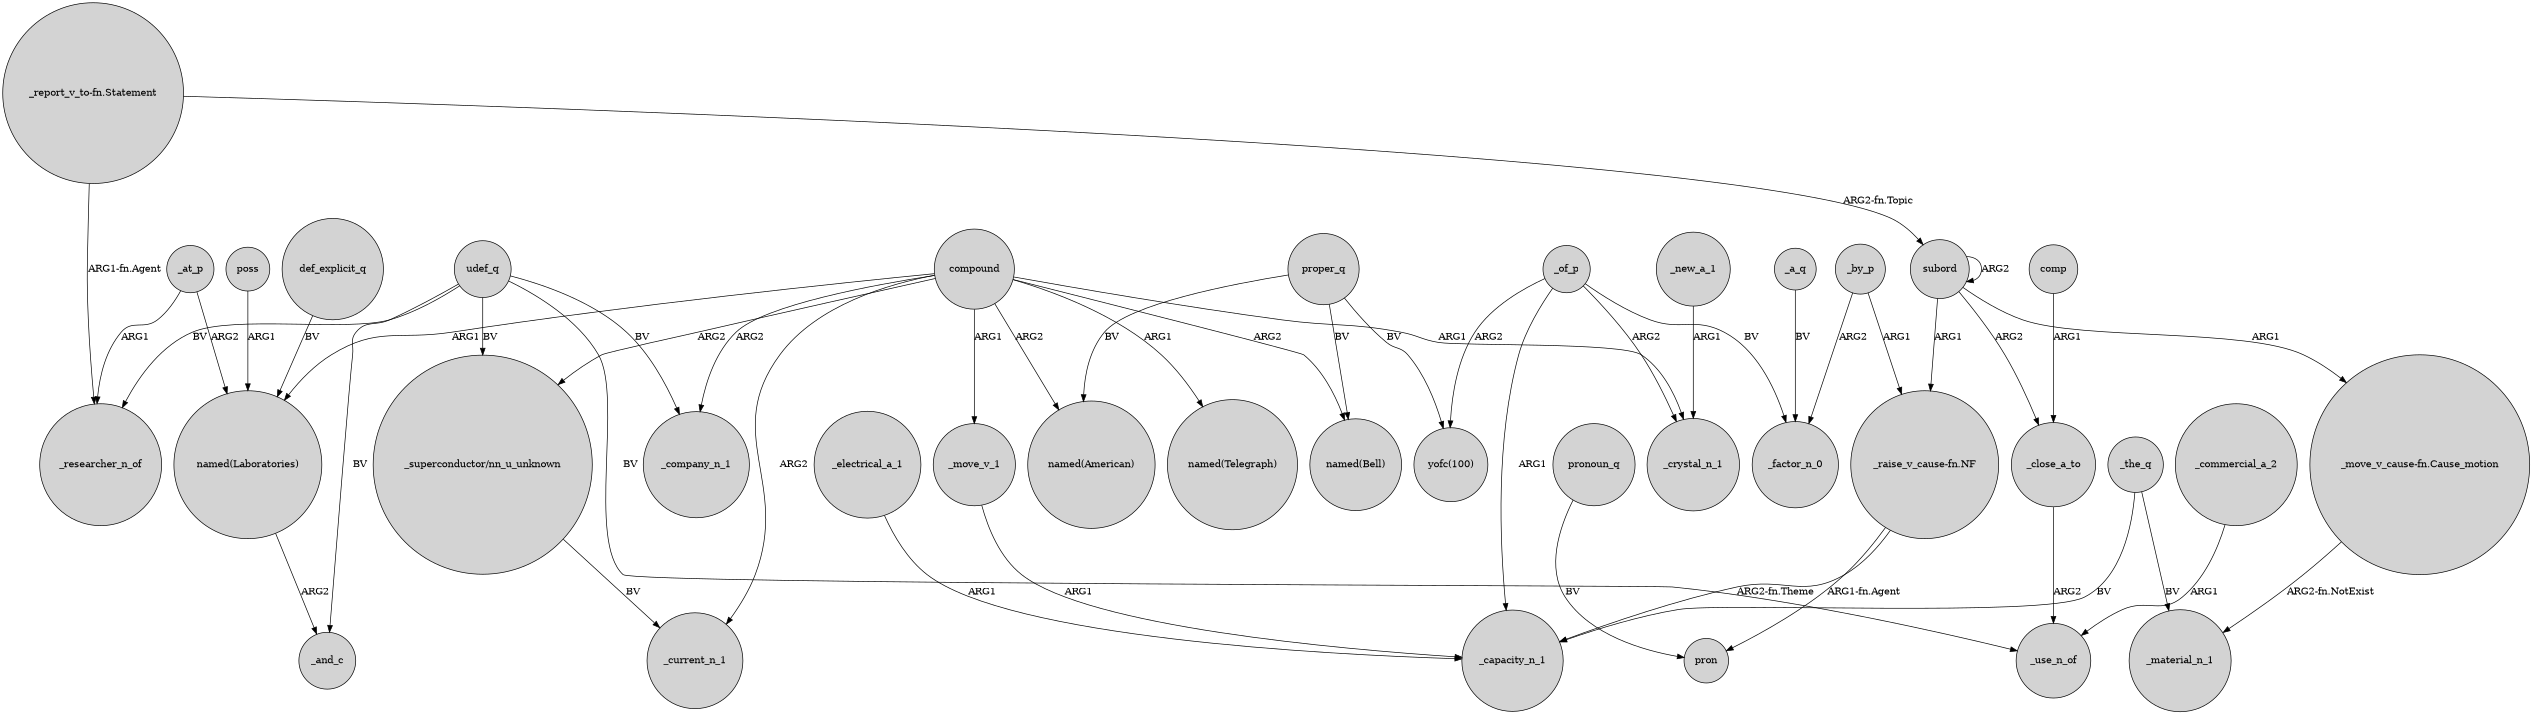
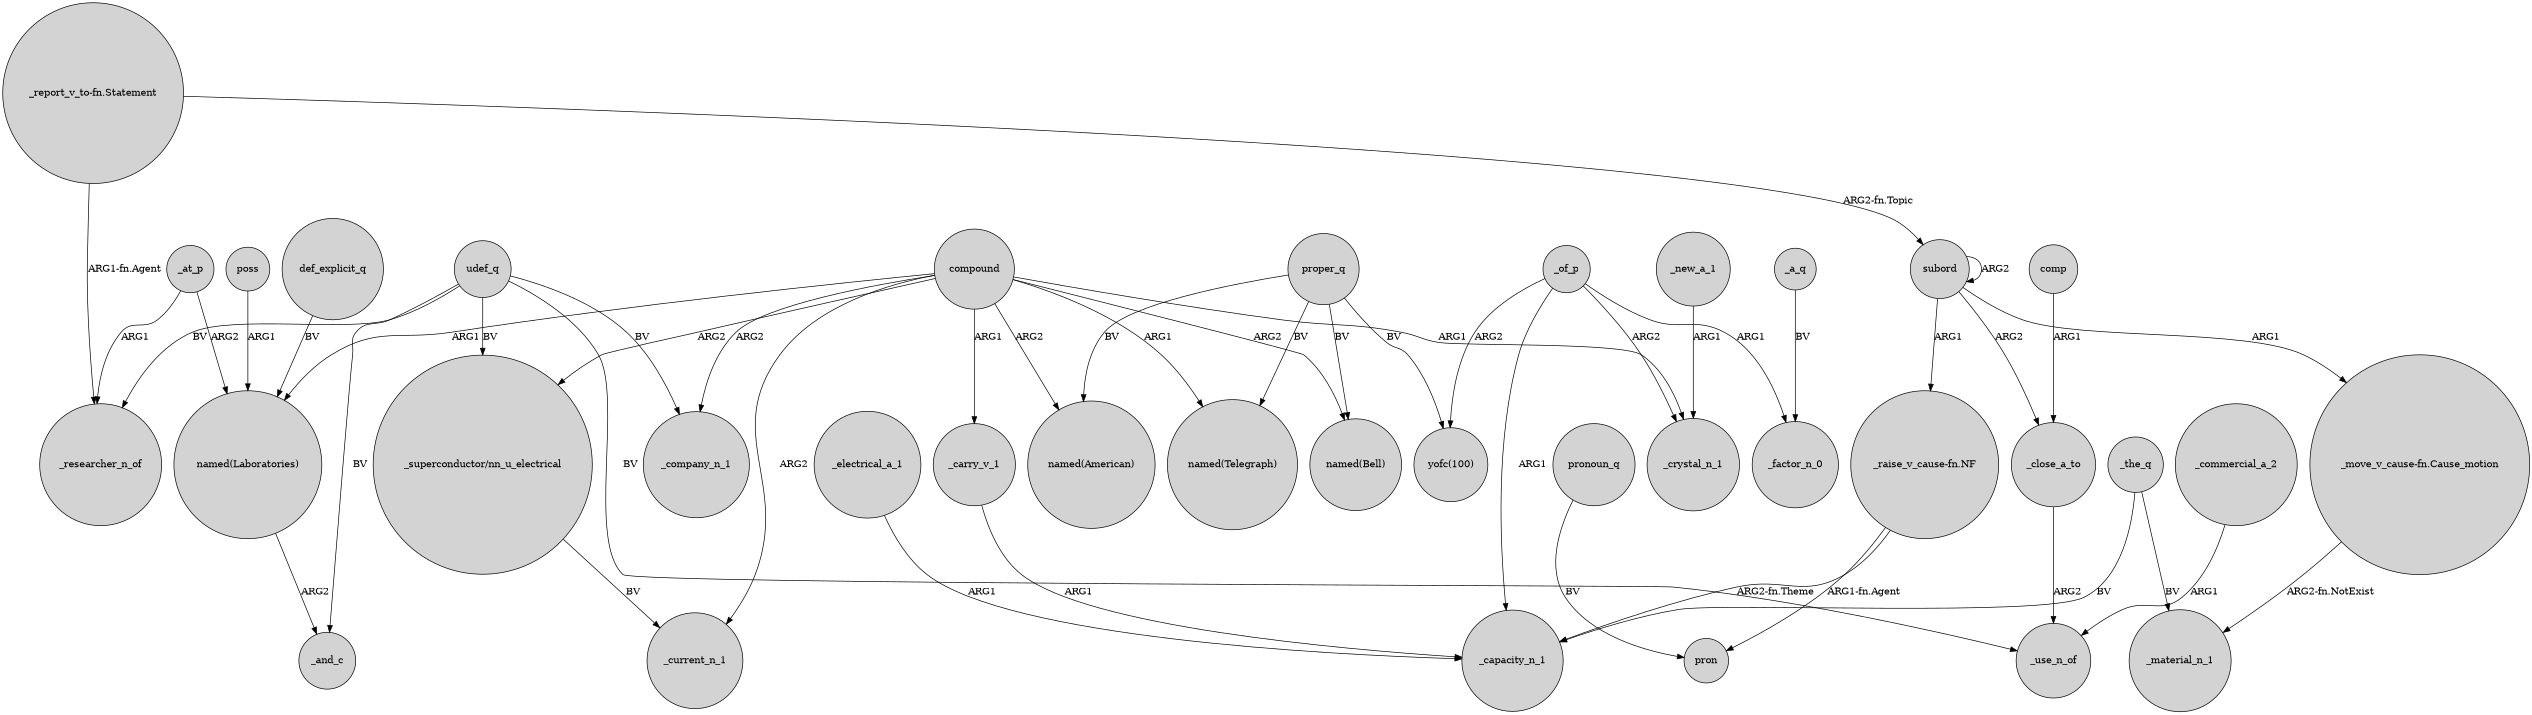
node "_by_p": removed
edge "_of_p" -> "_factor_n_0": label "BV" -> "ARG1"
edge "proper_q" -> "named(Telegraph)": added, label "BV"
node "_superconductor/nn_u_unknown": label "_superconductor/nn_u_unknown" -> "_superconductor/nn_u_electrical"
node "_move_v_1": label "_move_v_1" -> "_carry_v_1"
